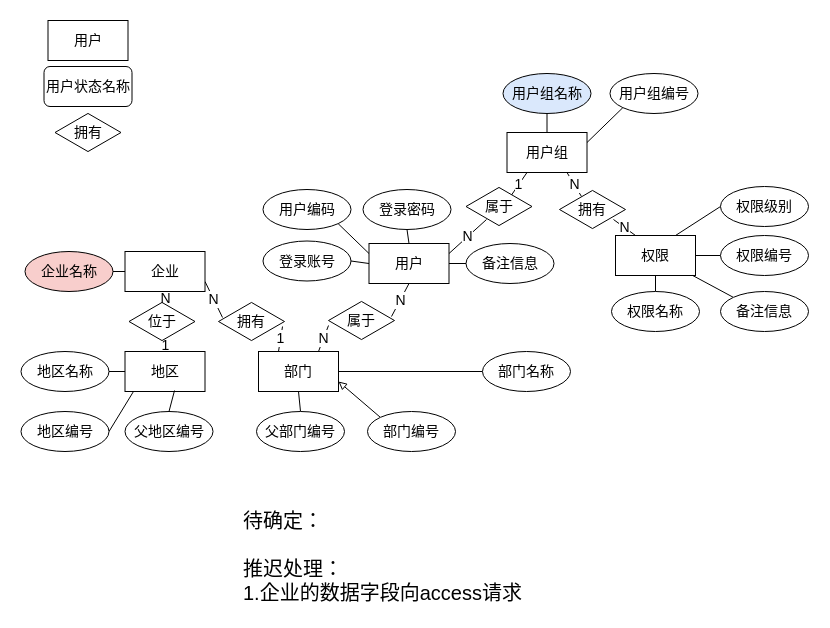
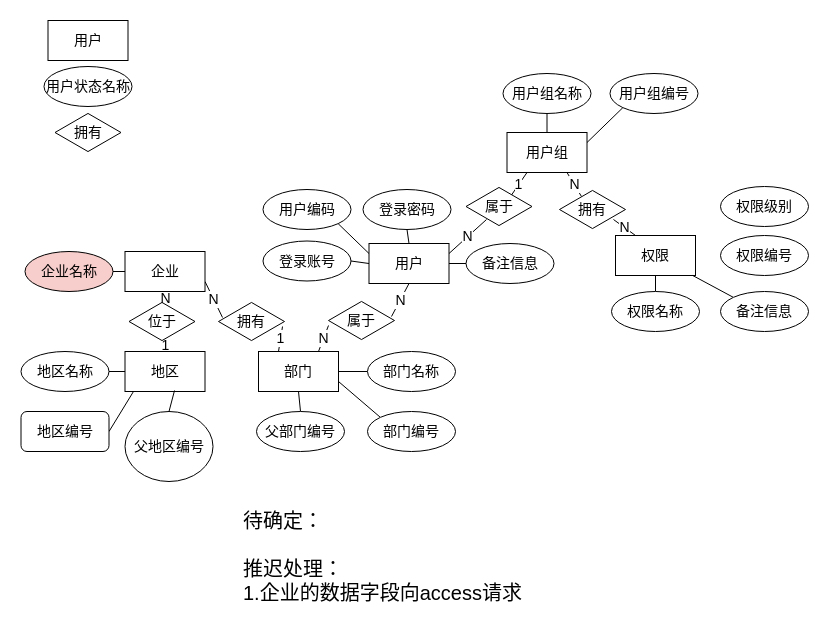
node "用户状态名称": shape rounded rectangle -> ellipse
node "用户组名称": fillcolor #dae8fc -> #ffffff
edge "权限级别" -- "权限": removed
edge "权限" -- "权限编号": removed
node "部门名称": moved (527, 372) -> (412, 372)
edge "部门编号" -> "部门": arrowhead block -> none
node "地区编号": shape ellipse -> rounded rectangle
node "父地区编号": size 88x40 -> 88x70
